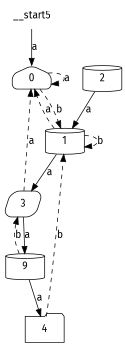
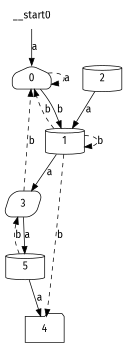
node "__start5": label "__start5" -> "__start0"
edge "0" -> "1": style dashed -> solid
edge "1" -> "0": label "a" -> "b"
edge "3" -> "0": label "a" -> "b"
edge "4" -> "1": reversed
node "9": label "9" -> "5"
